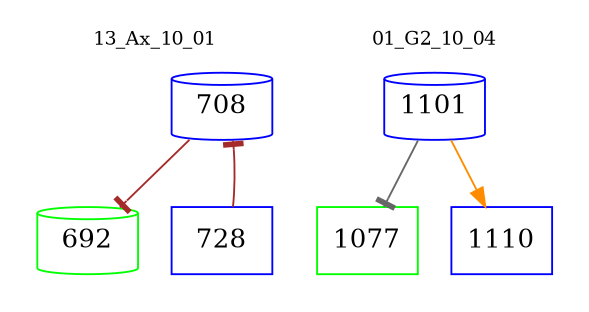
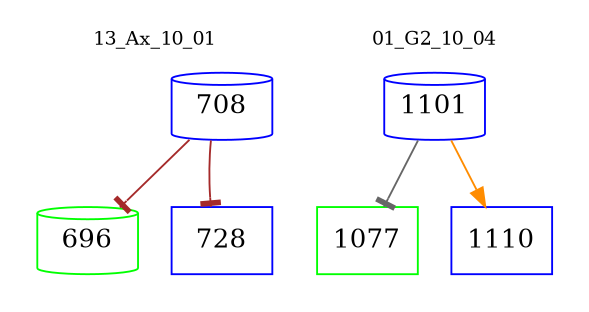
edge "728" -> "708": reversed
node "692": label "692" -> "696"
